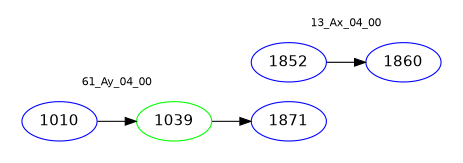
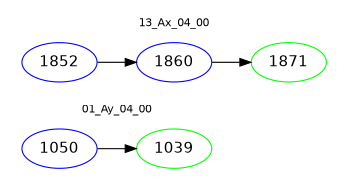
cluster "61_Ay_04_00": label "61_Ay_04_00" -> "01_Ay_04_00"
node "1010": label "1010" -> "1050"
edge "1039" -> "1871": now "1860" -> "1871"
node "1871": color blue -> green
